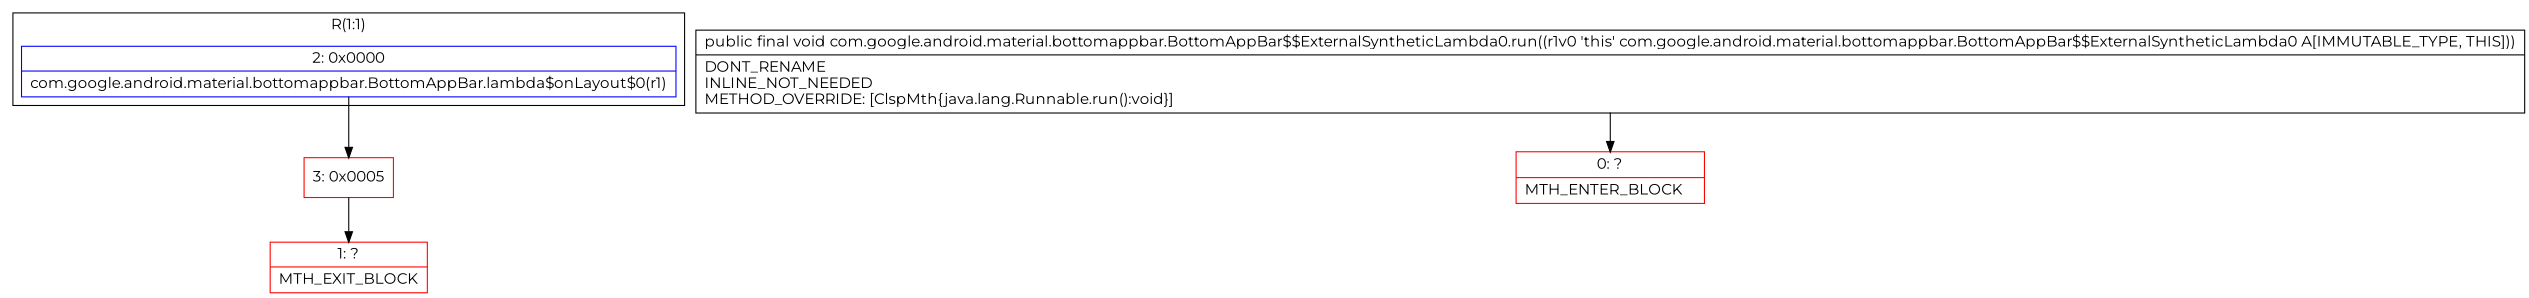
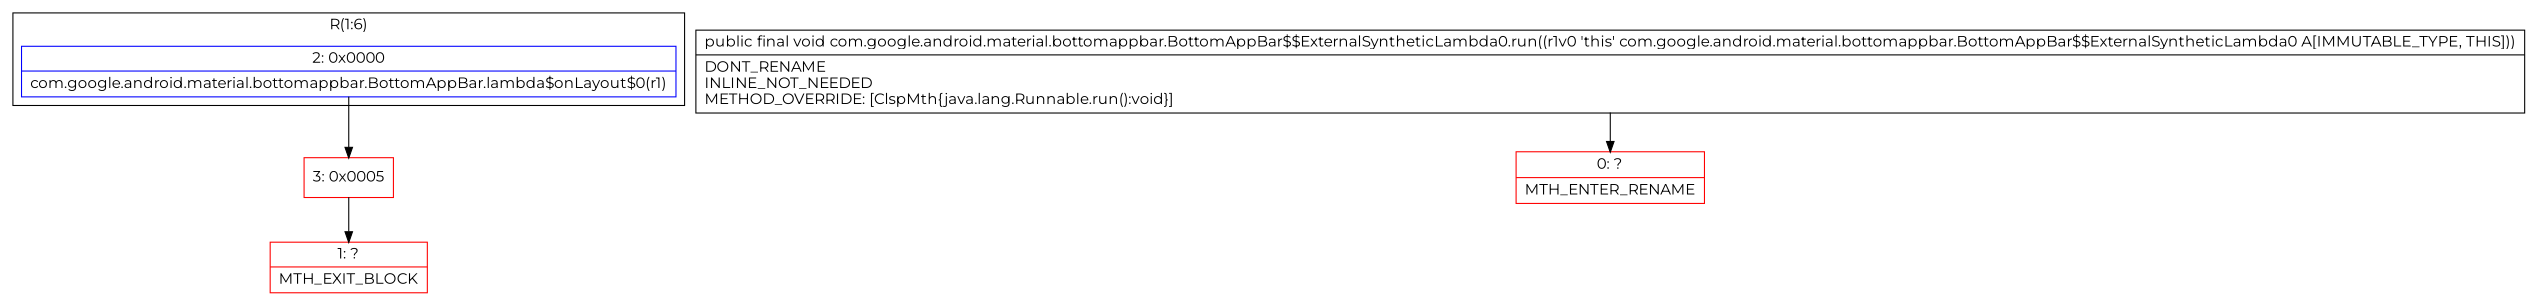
cluster "R(1:1)": label "R(1:1)" -> "R(1:6)"
node "0: ?": text "MTH_ENTER_BLOCK" -> "MTH_ENTER_RENAME"
